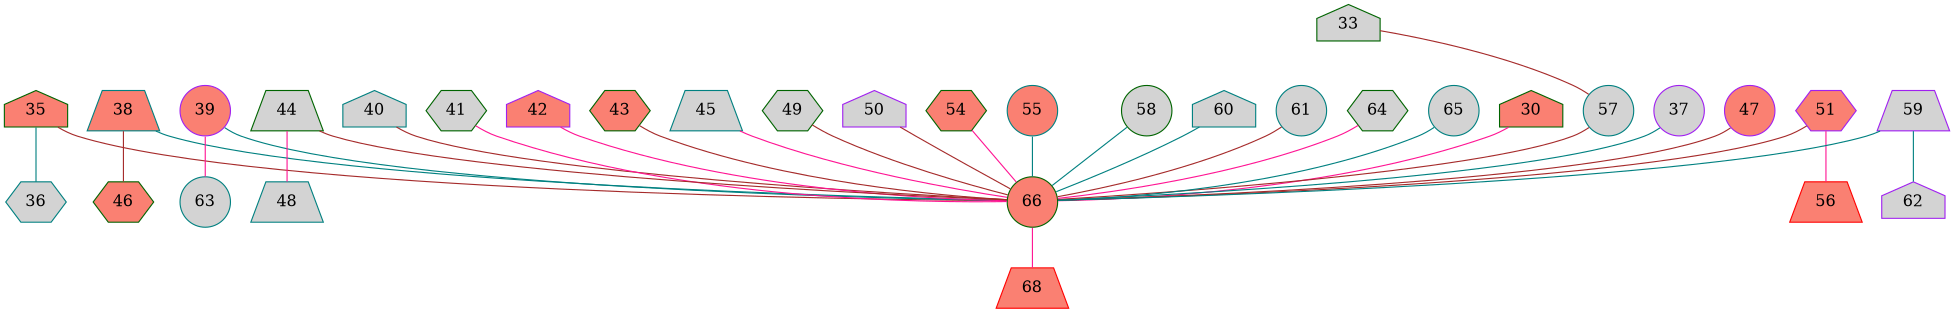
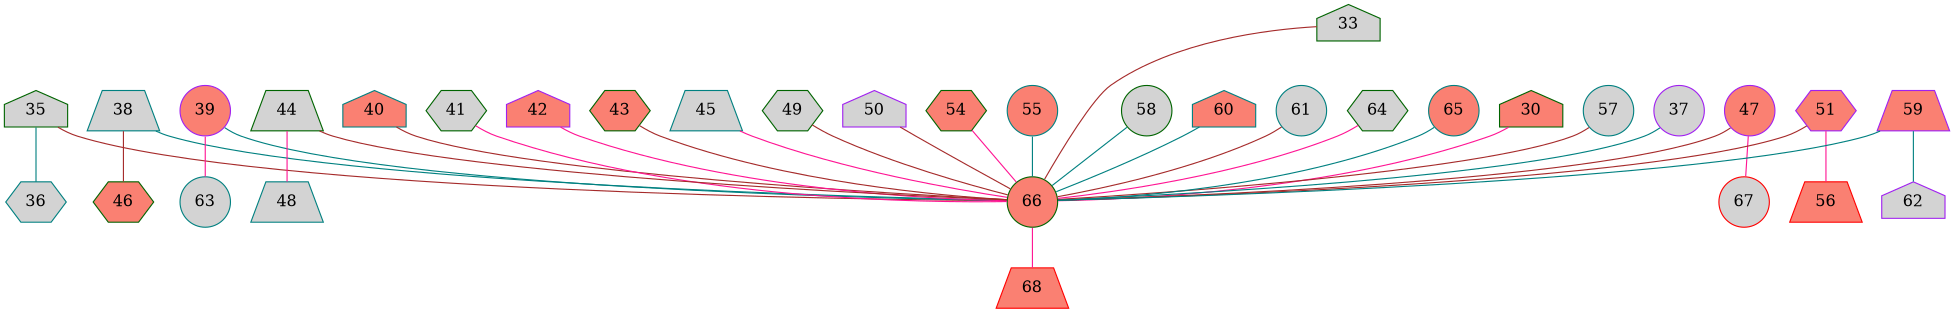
edge "33" -- "57": now "33" -- "66"
node "35": fillcolor salmon -> lightgrey
node "38": fillcolor salmon -> lightgrey
node "40": fillcolor lightgrey -> salmon
node "60": fillcolor lightgrey -> salmon
node "65": fillcolor lightgrey -> salmon
node "59": fillcolor lightgrey -> salmon
node "67": added
